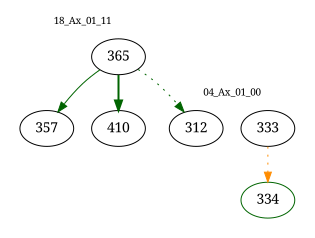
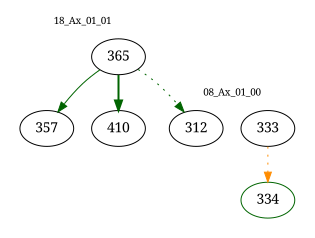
cluster "18_Ax_01_11": label "18_Ax_01_11" -> "18_Ax_01_01"
cluster "04_Ax_01_00": label "04_Ax_01_00" -> "08_Ax_01_00"
